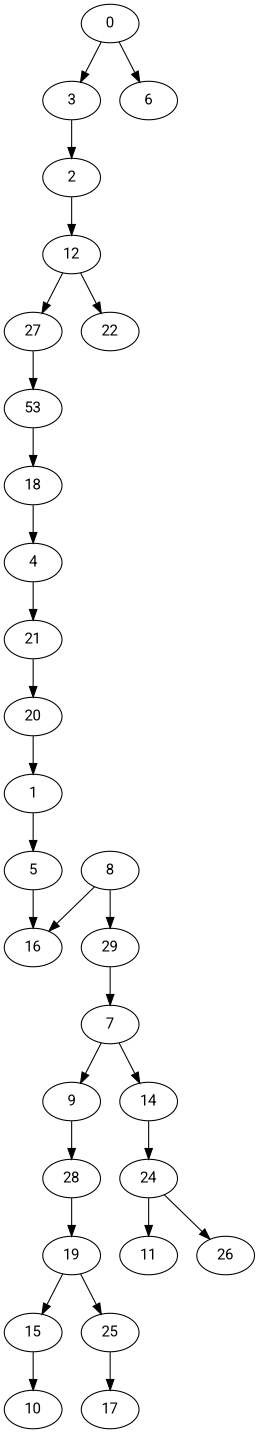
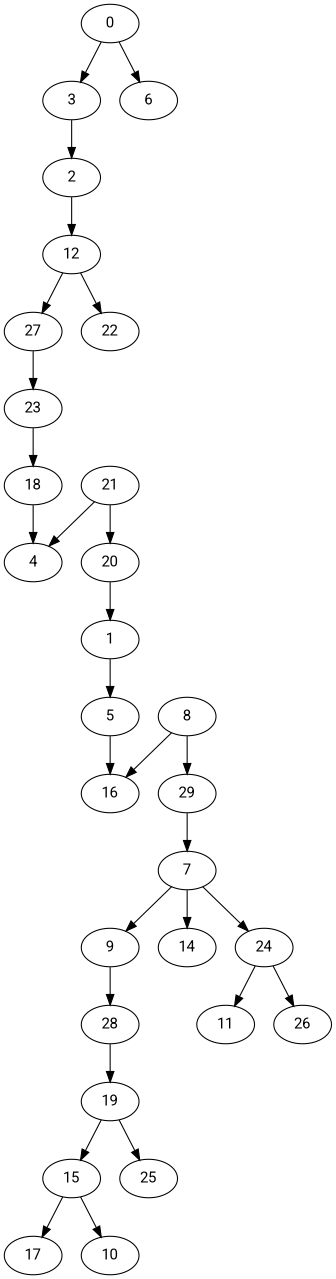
node "53": label "53" -> "23"
edge "4" -> "21": reversed
edge "14" -> "24": now "7" -> "24"
edge "25" -> "17": now "15" -> "17"
